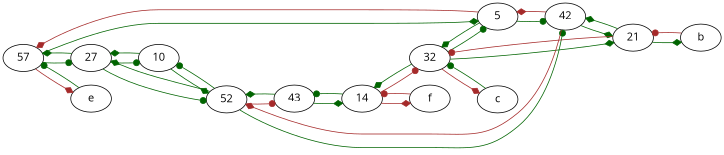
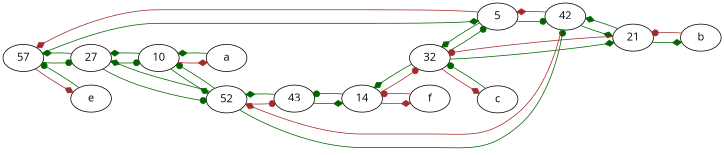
node "a": added
